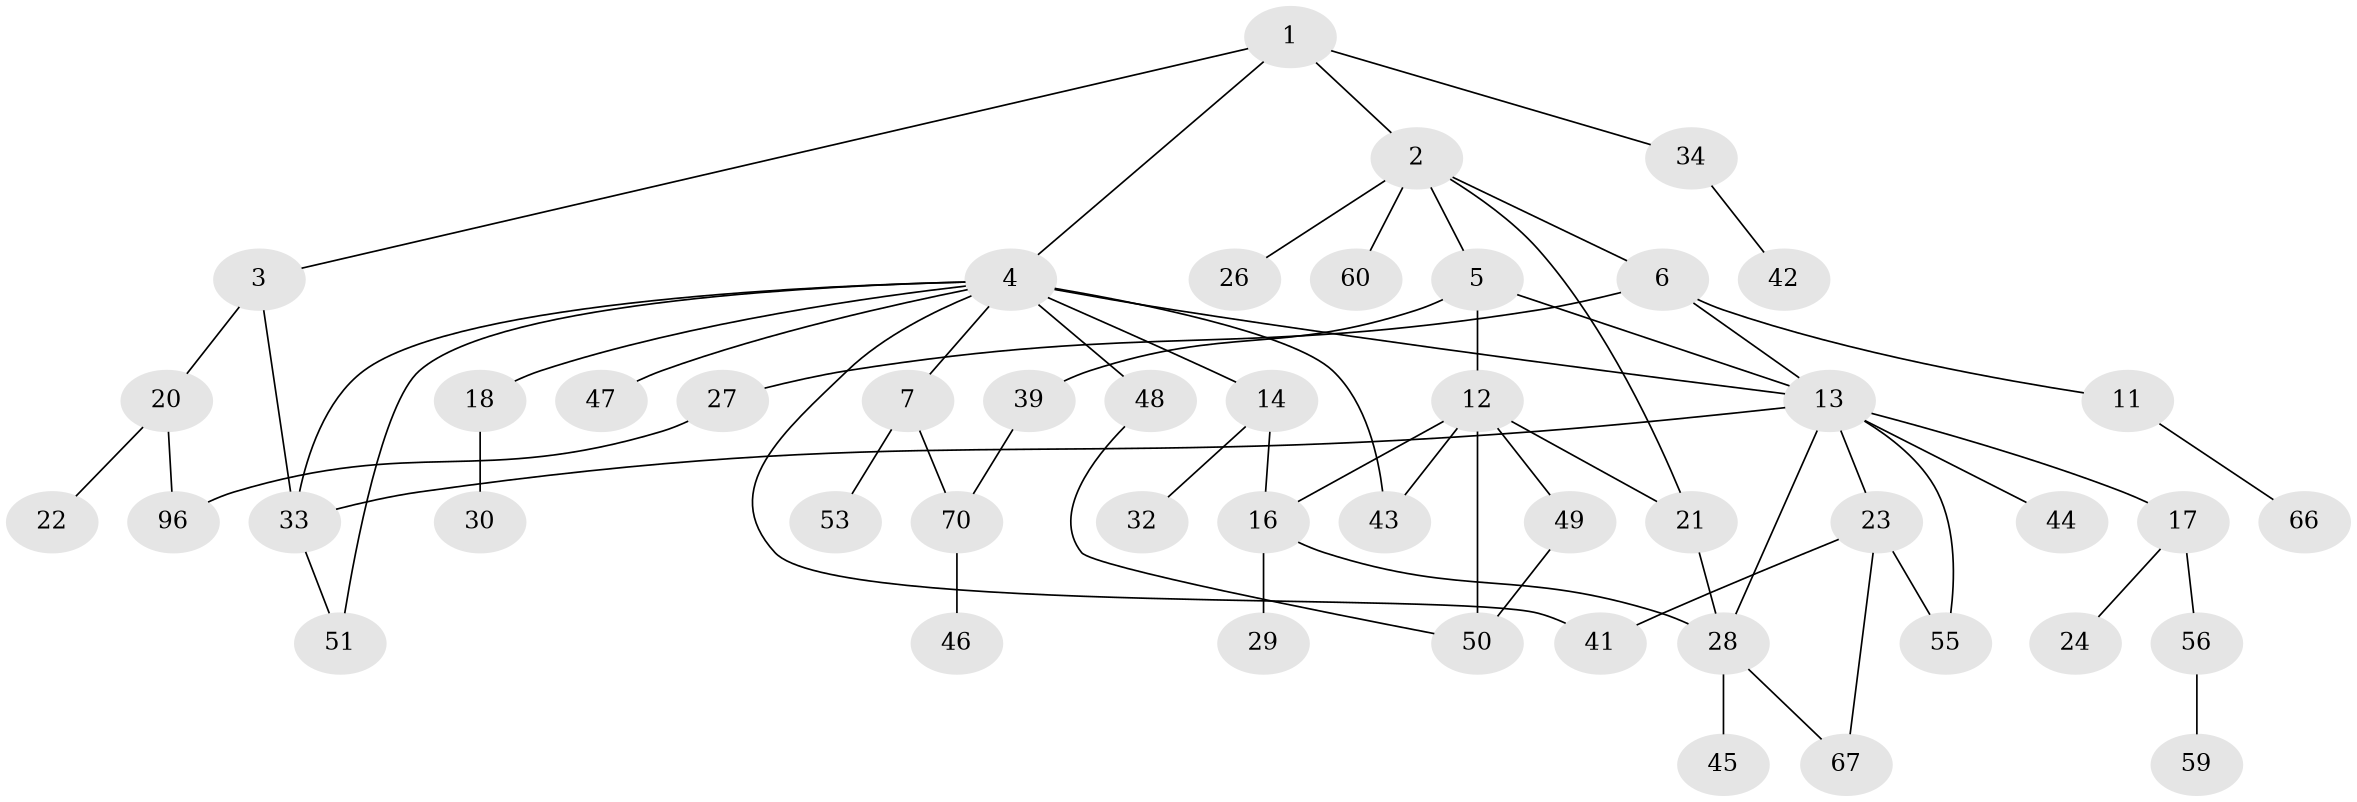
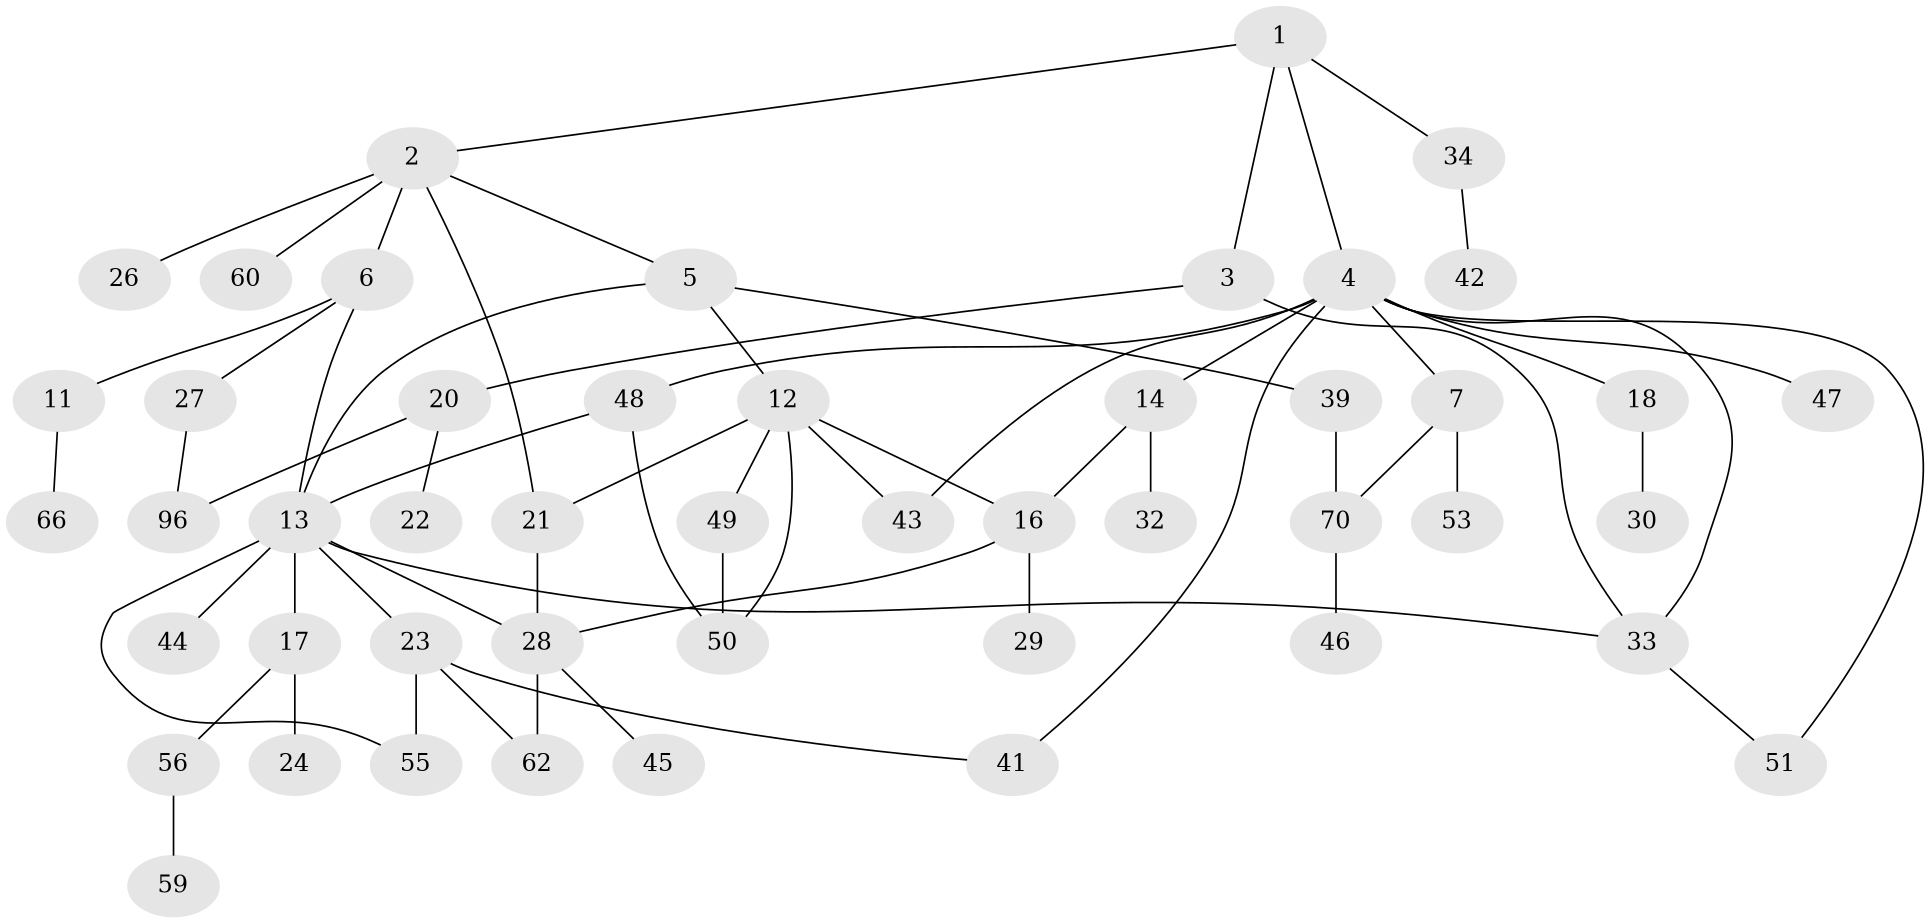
edge "4" -- "13": now "48" -- "13"
node "67": label "67" -> "62"
